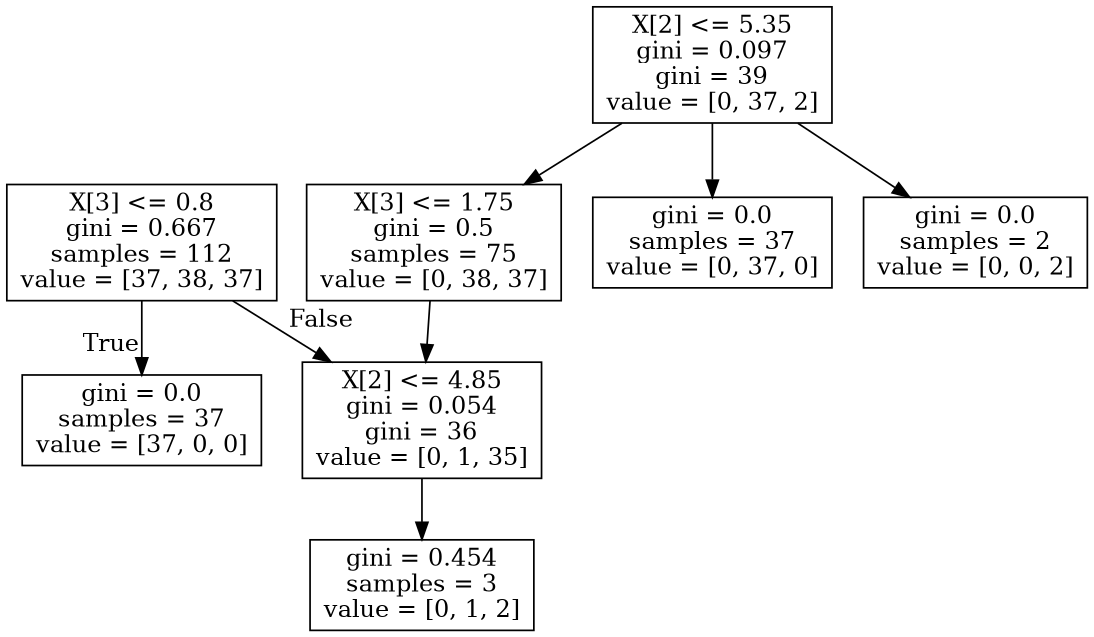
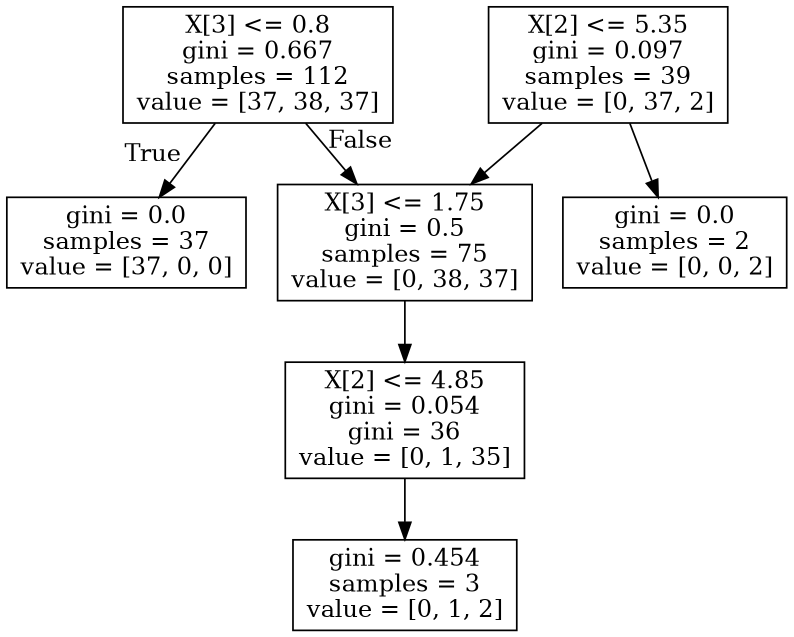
node "X[2] <= 5.35 gini = 0.097 gini = 39 value = [0, 37, 2]": label "X[2] <= 5.35 gini = 0.097 gini = 39 value = [0, 37, 2]" -> "X[2] <= 5.35 gini = 0.097 samples = 39 value = [0, 37, 2]"
node "gini = 0.0 samples = 37 value = [0, 37, 0]": removed
edge "X[3] <= 0.8 gini = 0.667 samples = 112 value = [37, 38, 37]" -> "X[2] <= 4.85 gini = 0.054 gini = 36 value = [0, 1, 35]": now "X[3] <= 0.8 gini = 0.667 samples = 112 value = [37, 38, 37]" -> "X[3] <= 1.75 gini = 0.5 samples = 75 value = [0, 38, 37]"
